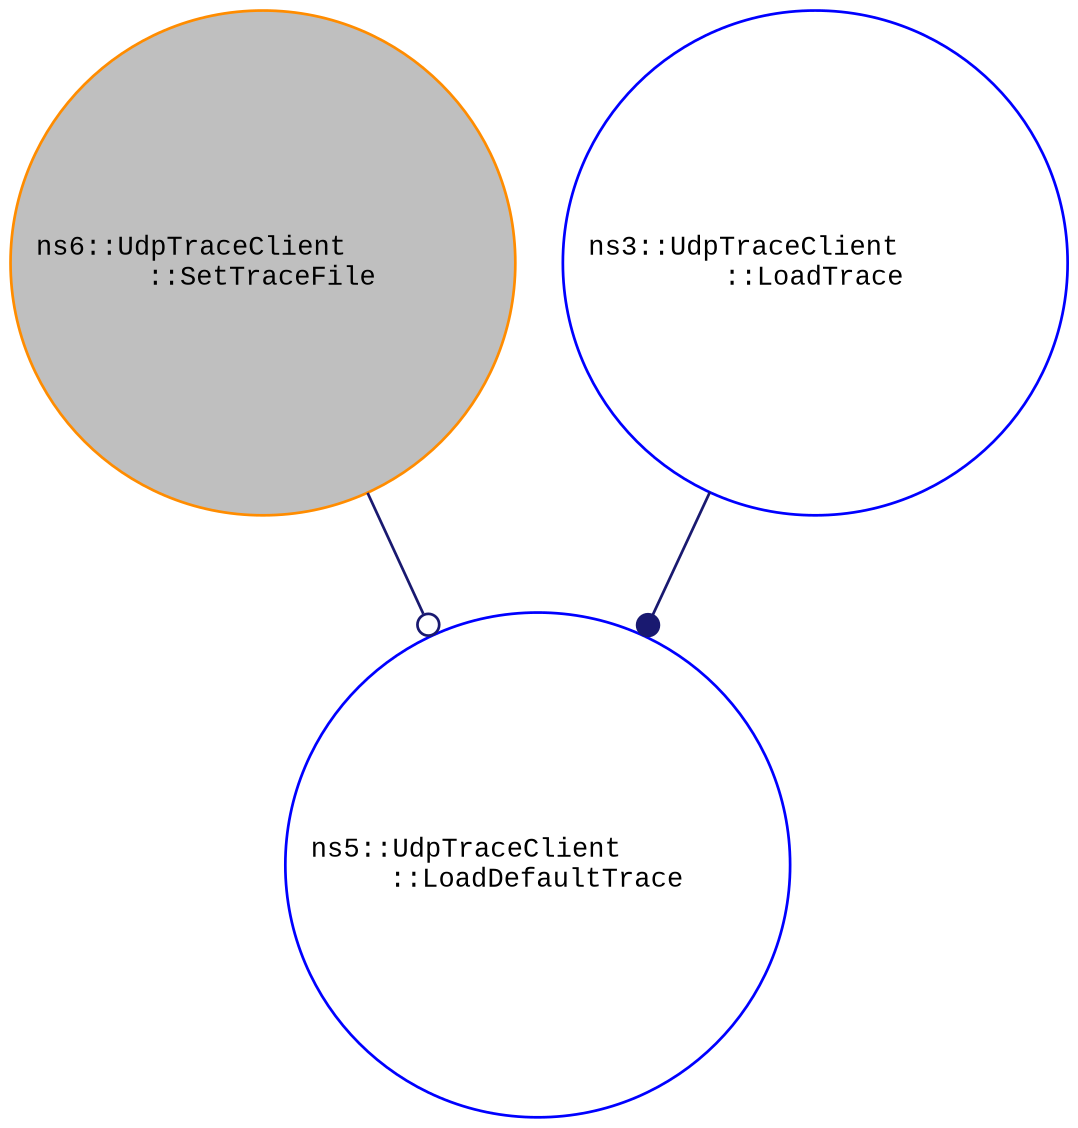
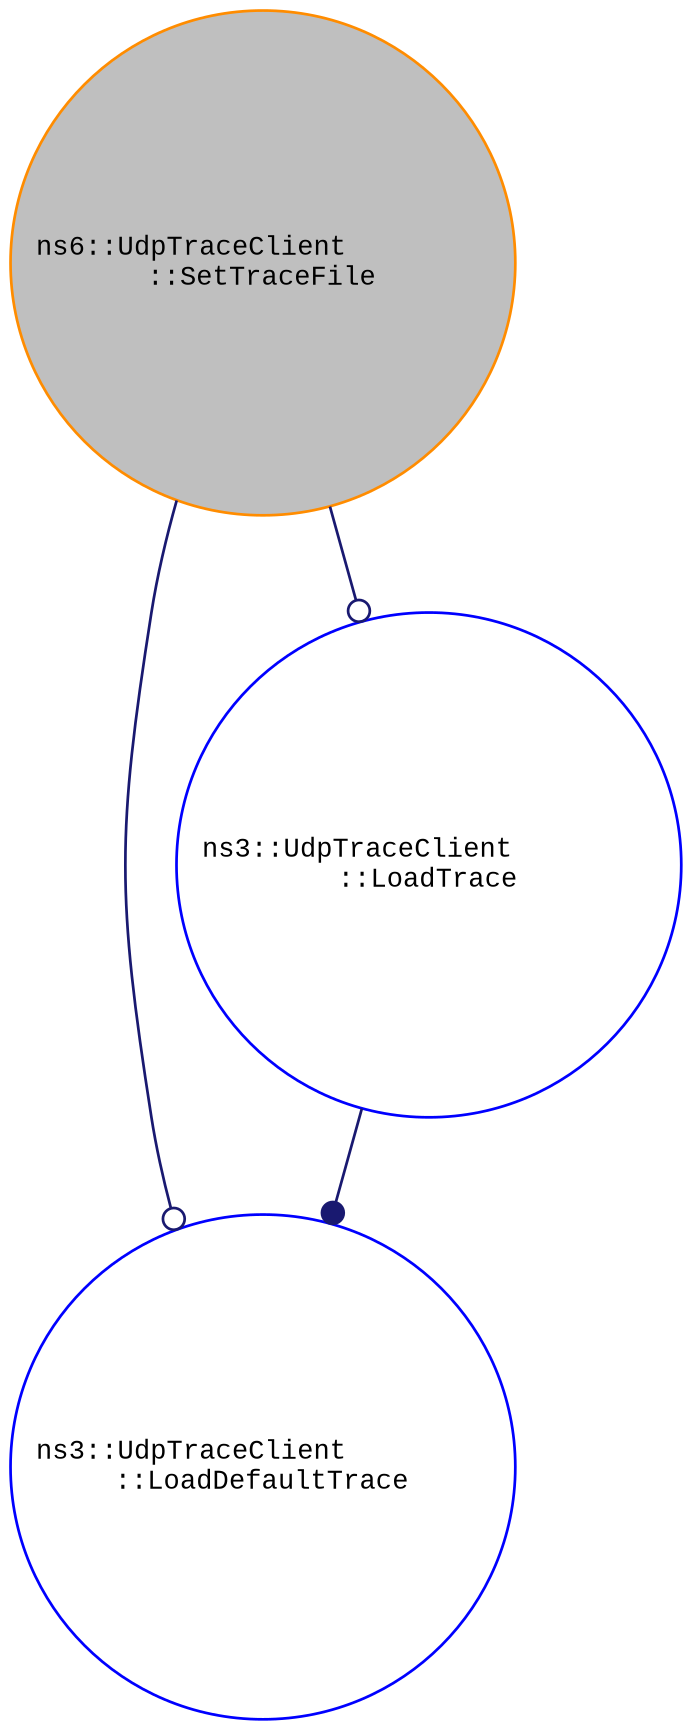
edge "ns6::UdpTraceClient ::SetTraceFile" -> "ns3::UdpTraceClient ::LoadTrace": added
node "ns5::UdpTraceClient ::LoadDefaultTrace": label "ns5::UdpTraceClient ::LoadDefaultTrace" -> "ns3::UdpTraceClient ::LoadDefaultTrace"
